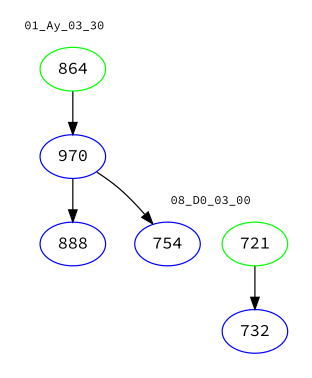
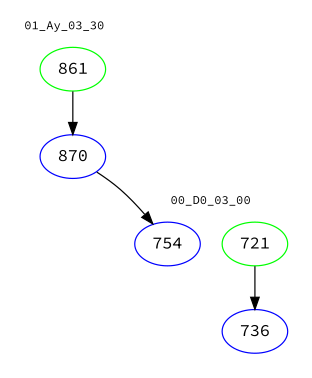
node "864": label "864" -> "861"
node "970": label "970" -> "870"
cluster "08_D0_03_00": label "08_D0_03_00" -> "00_D0_03_00"
node "888": removed
node "732": label "732" -> "736"
